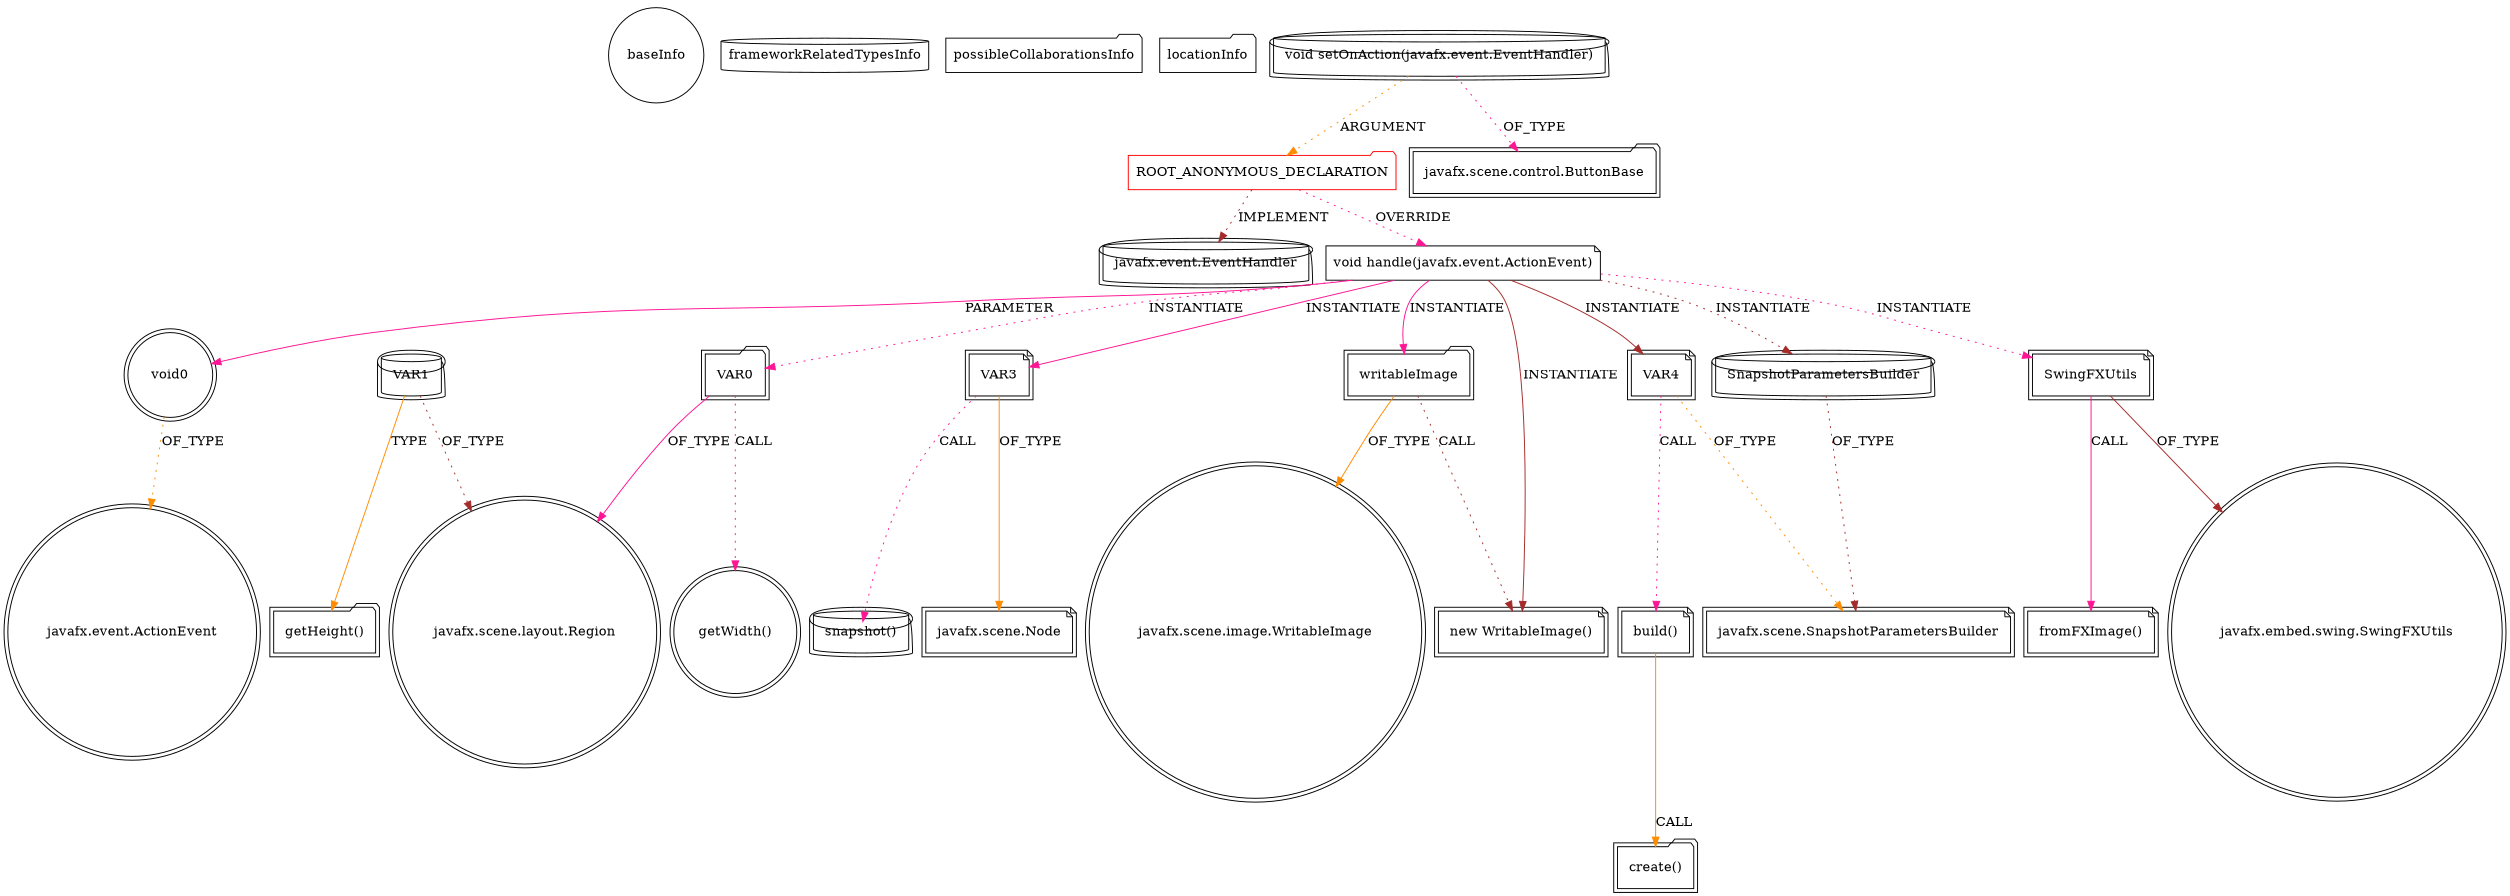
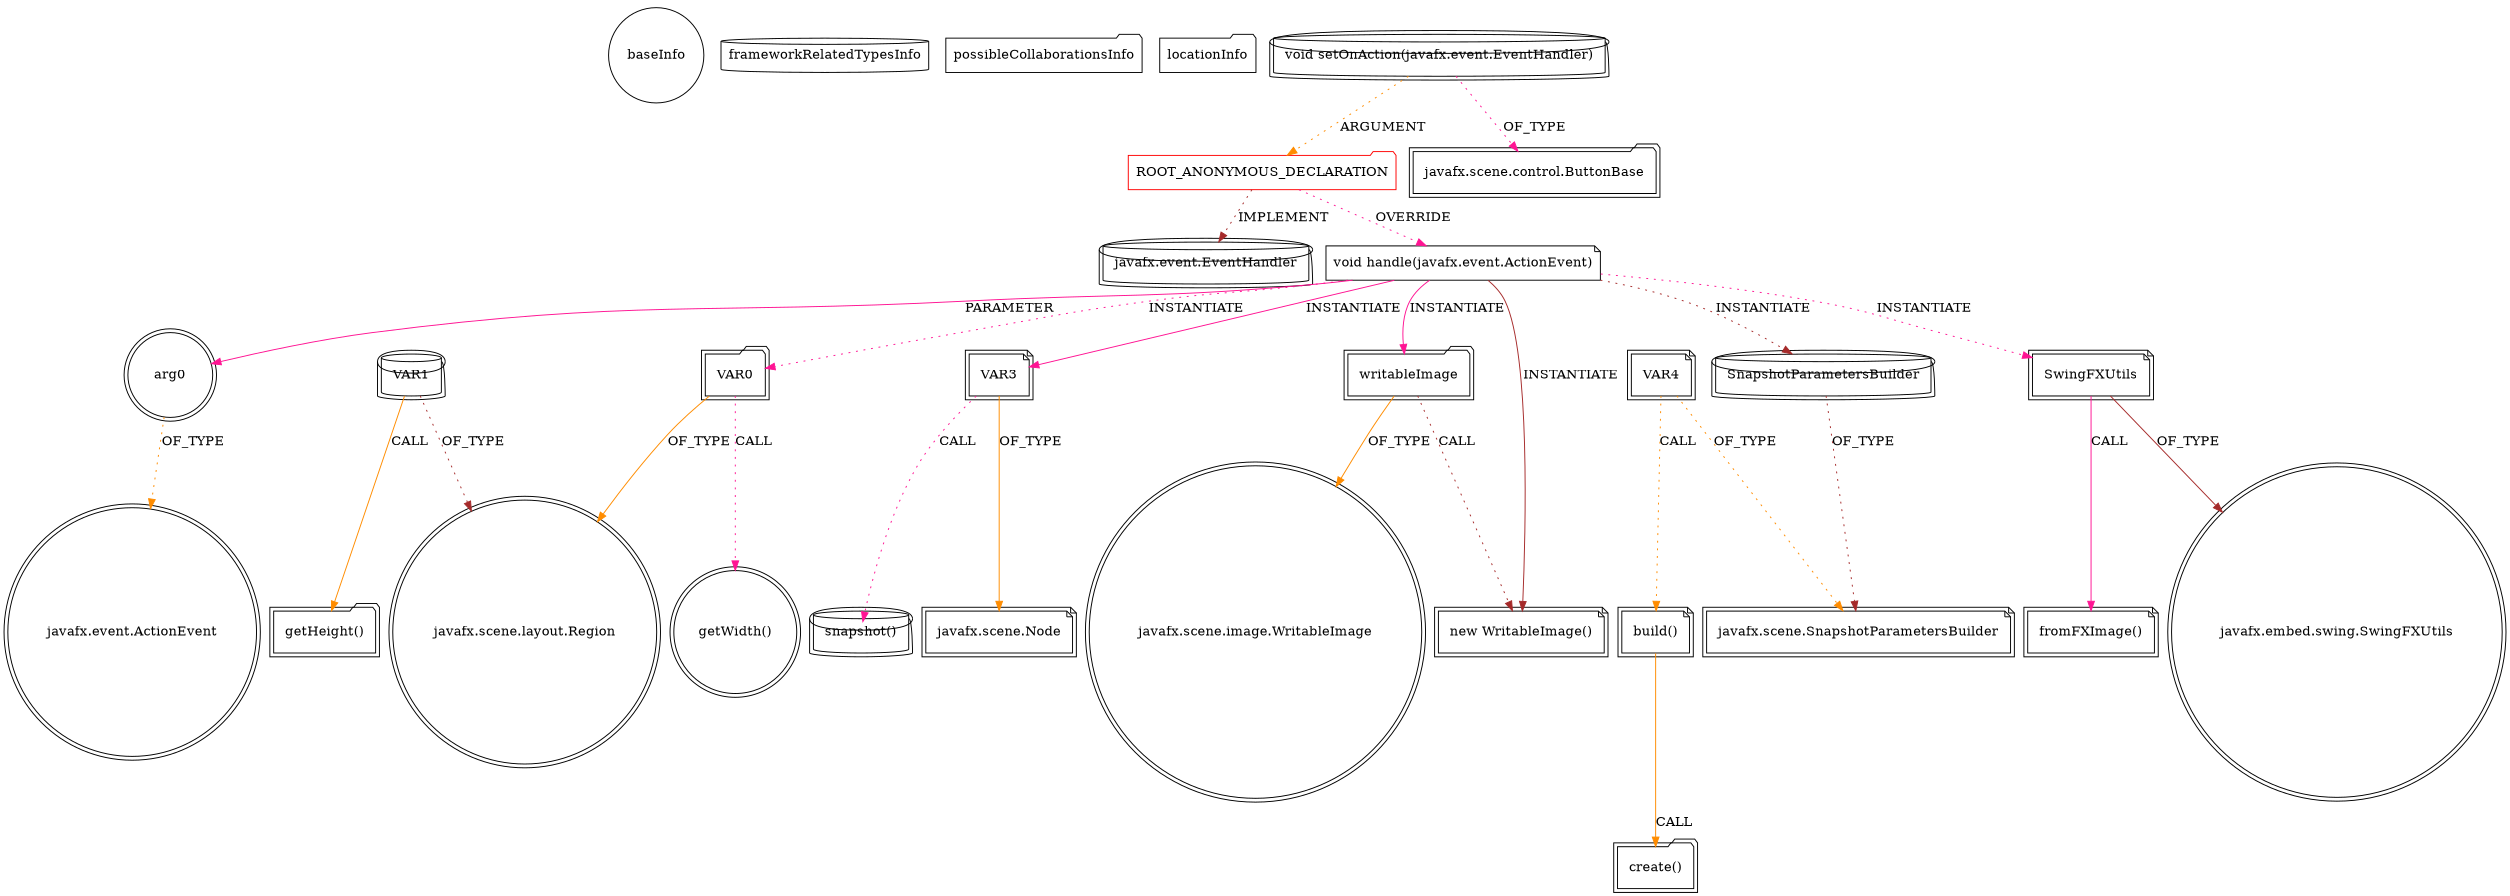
edge "void handle(javafx.event.ActionEvent)" -> "VAR4": removed, label "INSTANTIATE"
node "void0": label "void0" -> "arg0"
edge "VAR1" -> "getHeight()": label "TYPE" -> "CALL"
edge "VAR0" -> "javafx.scene.layout.Region": color deeppink -> darkorange
edge "VAR4" -> "build()": color deeppink -> darkorange
